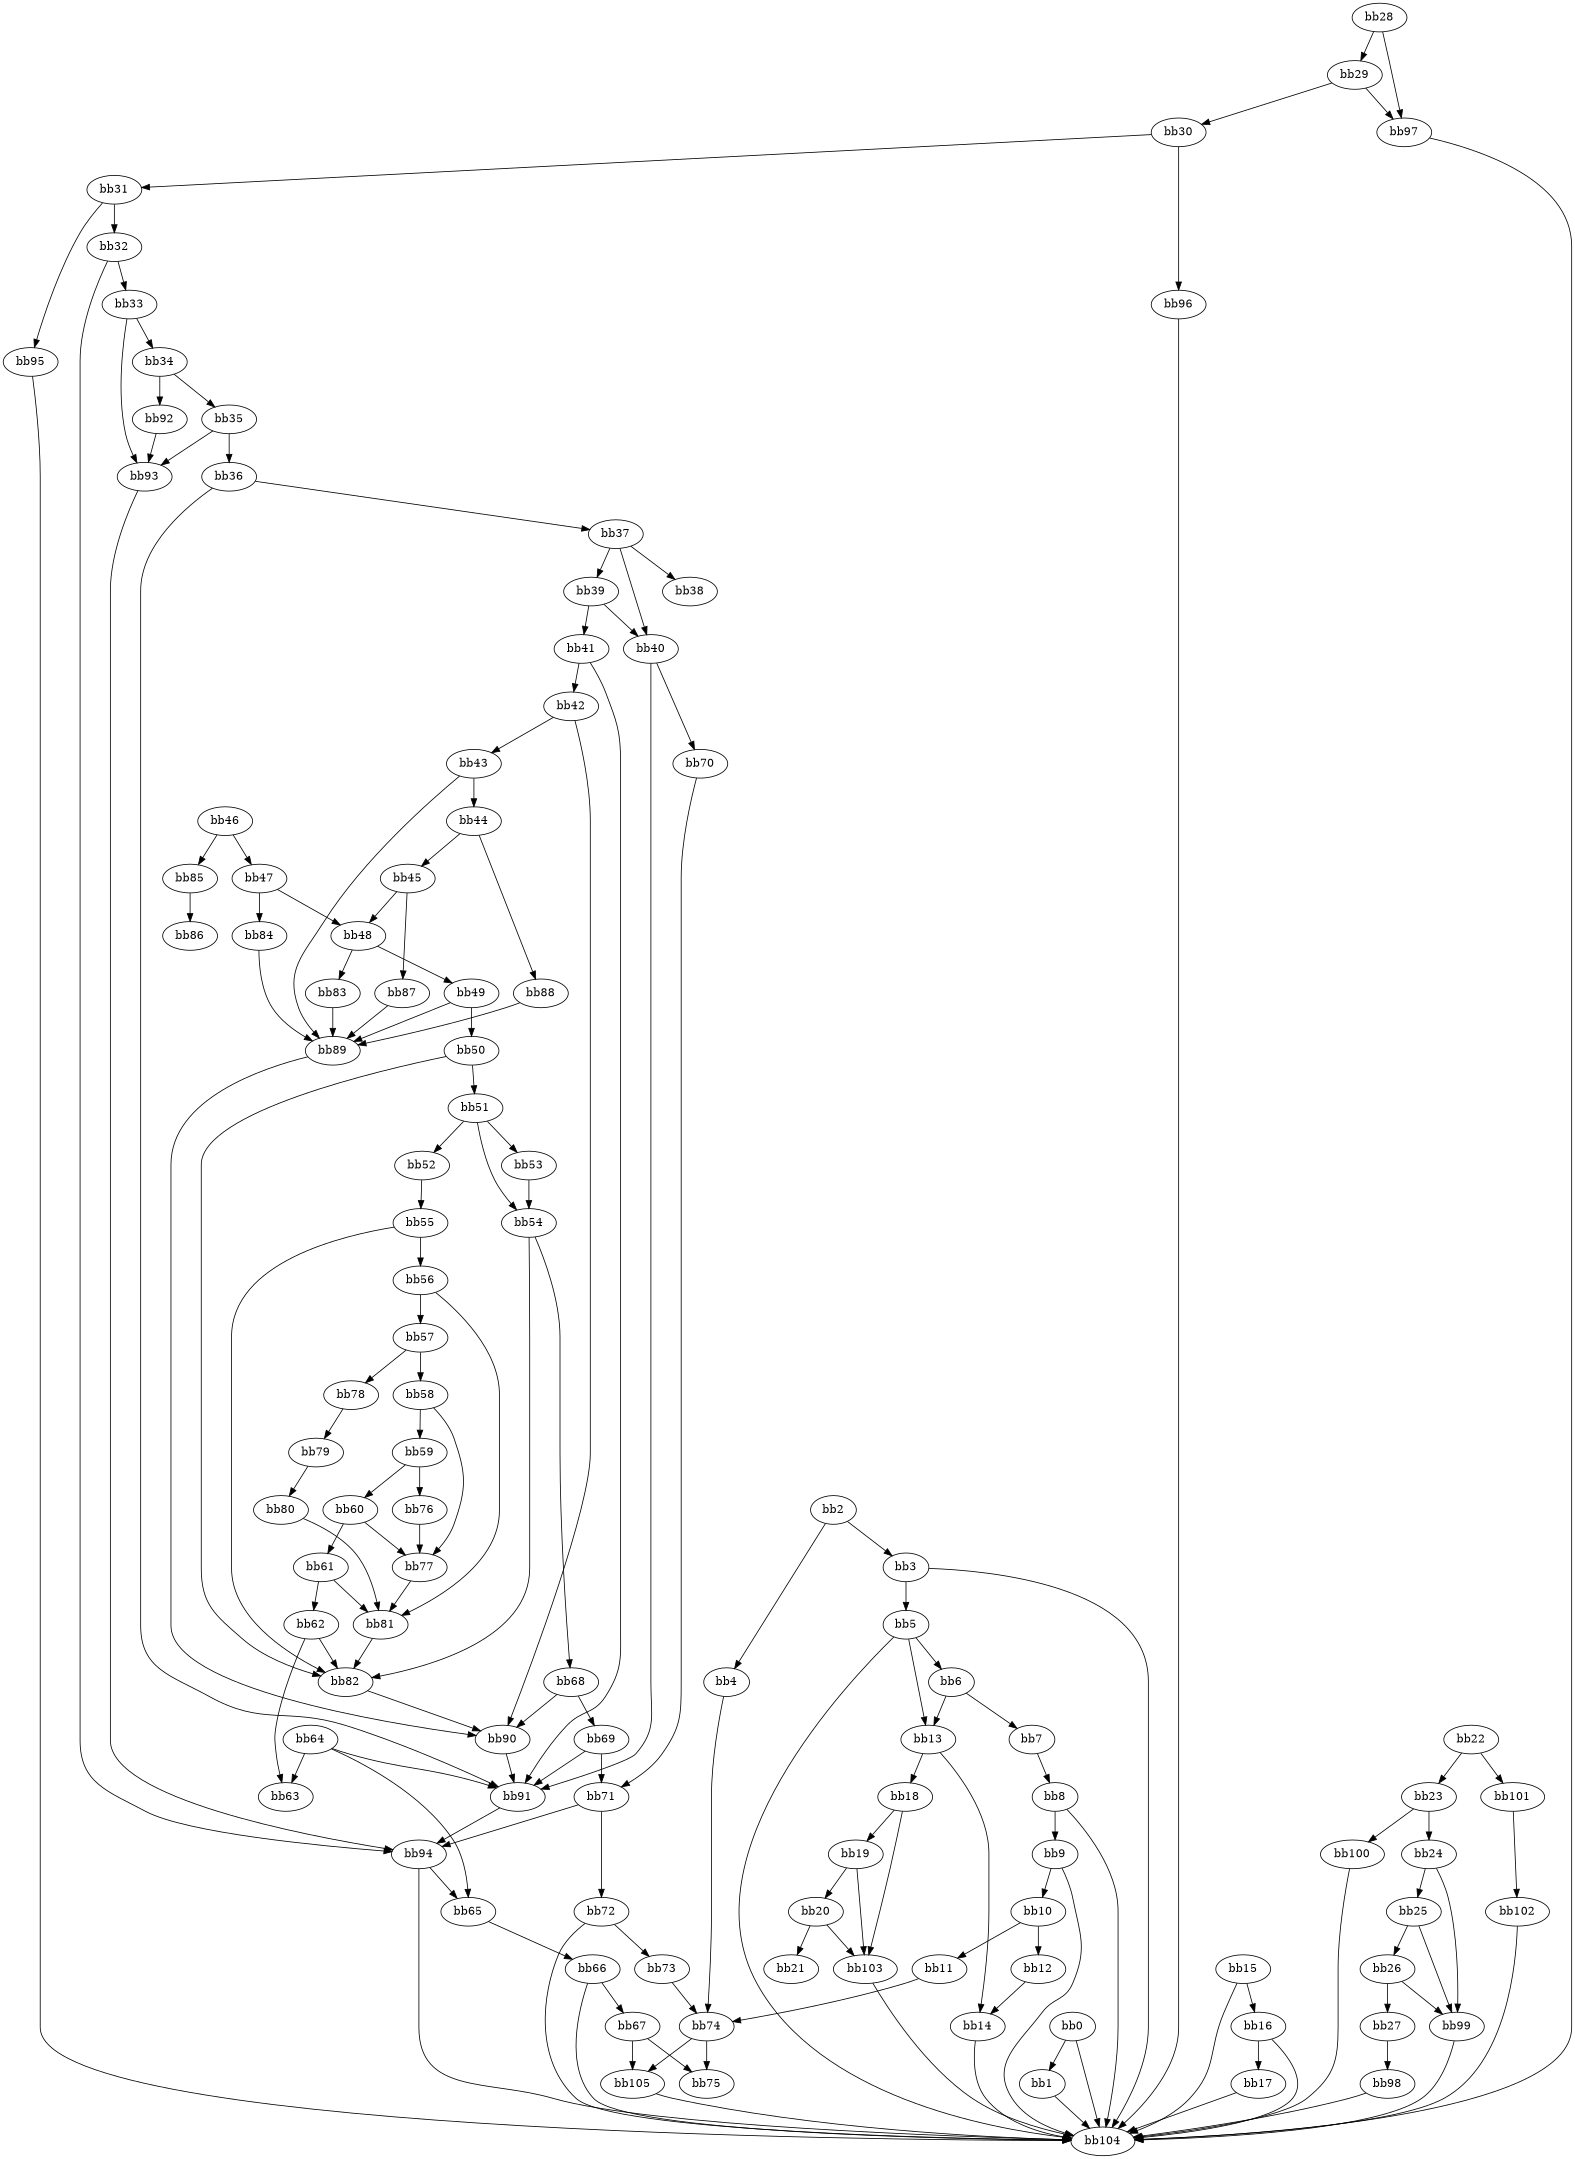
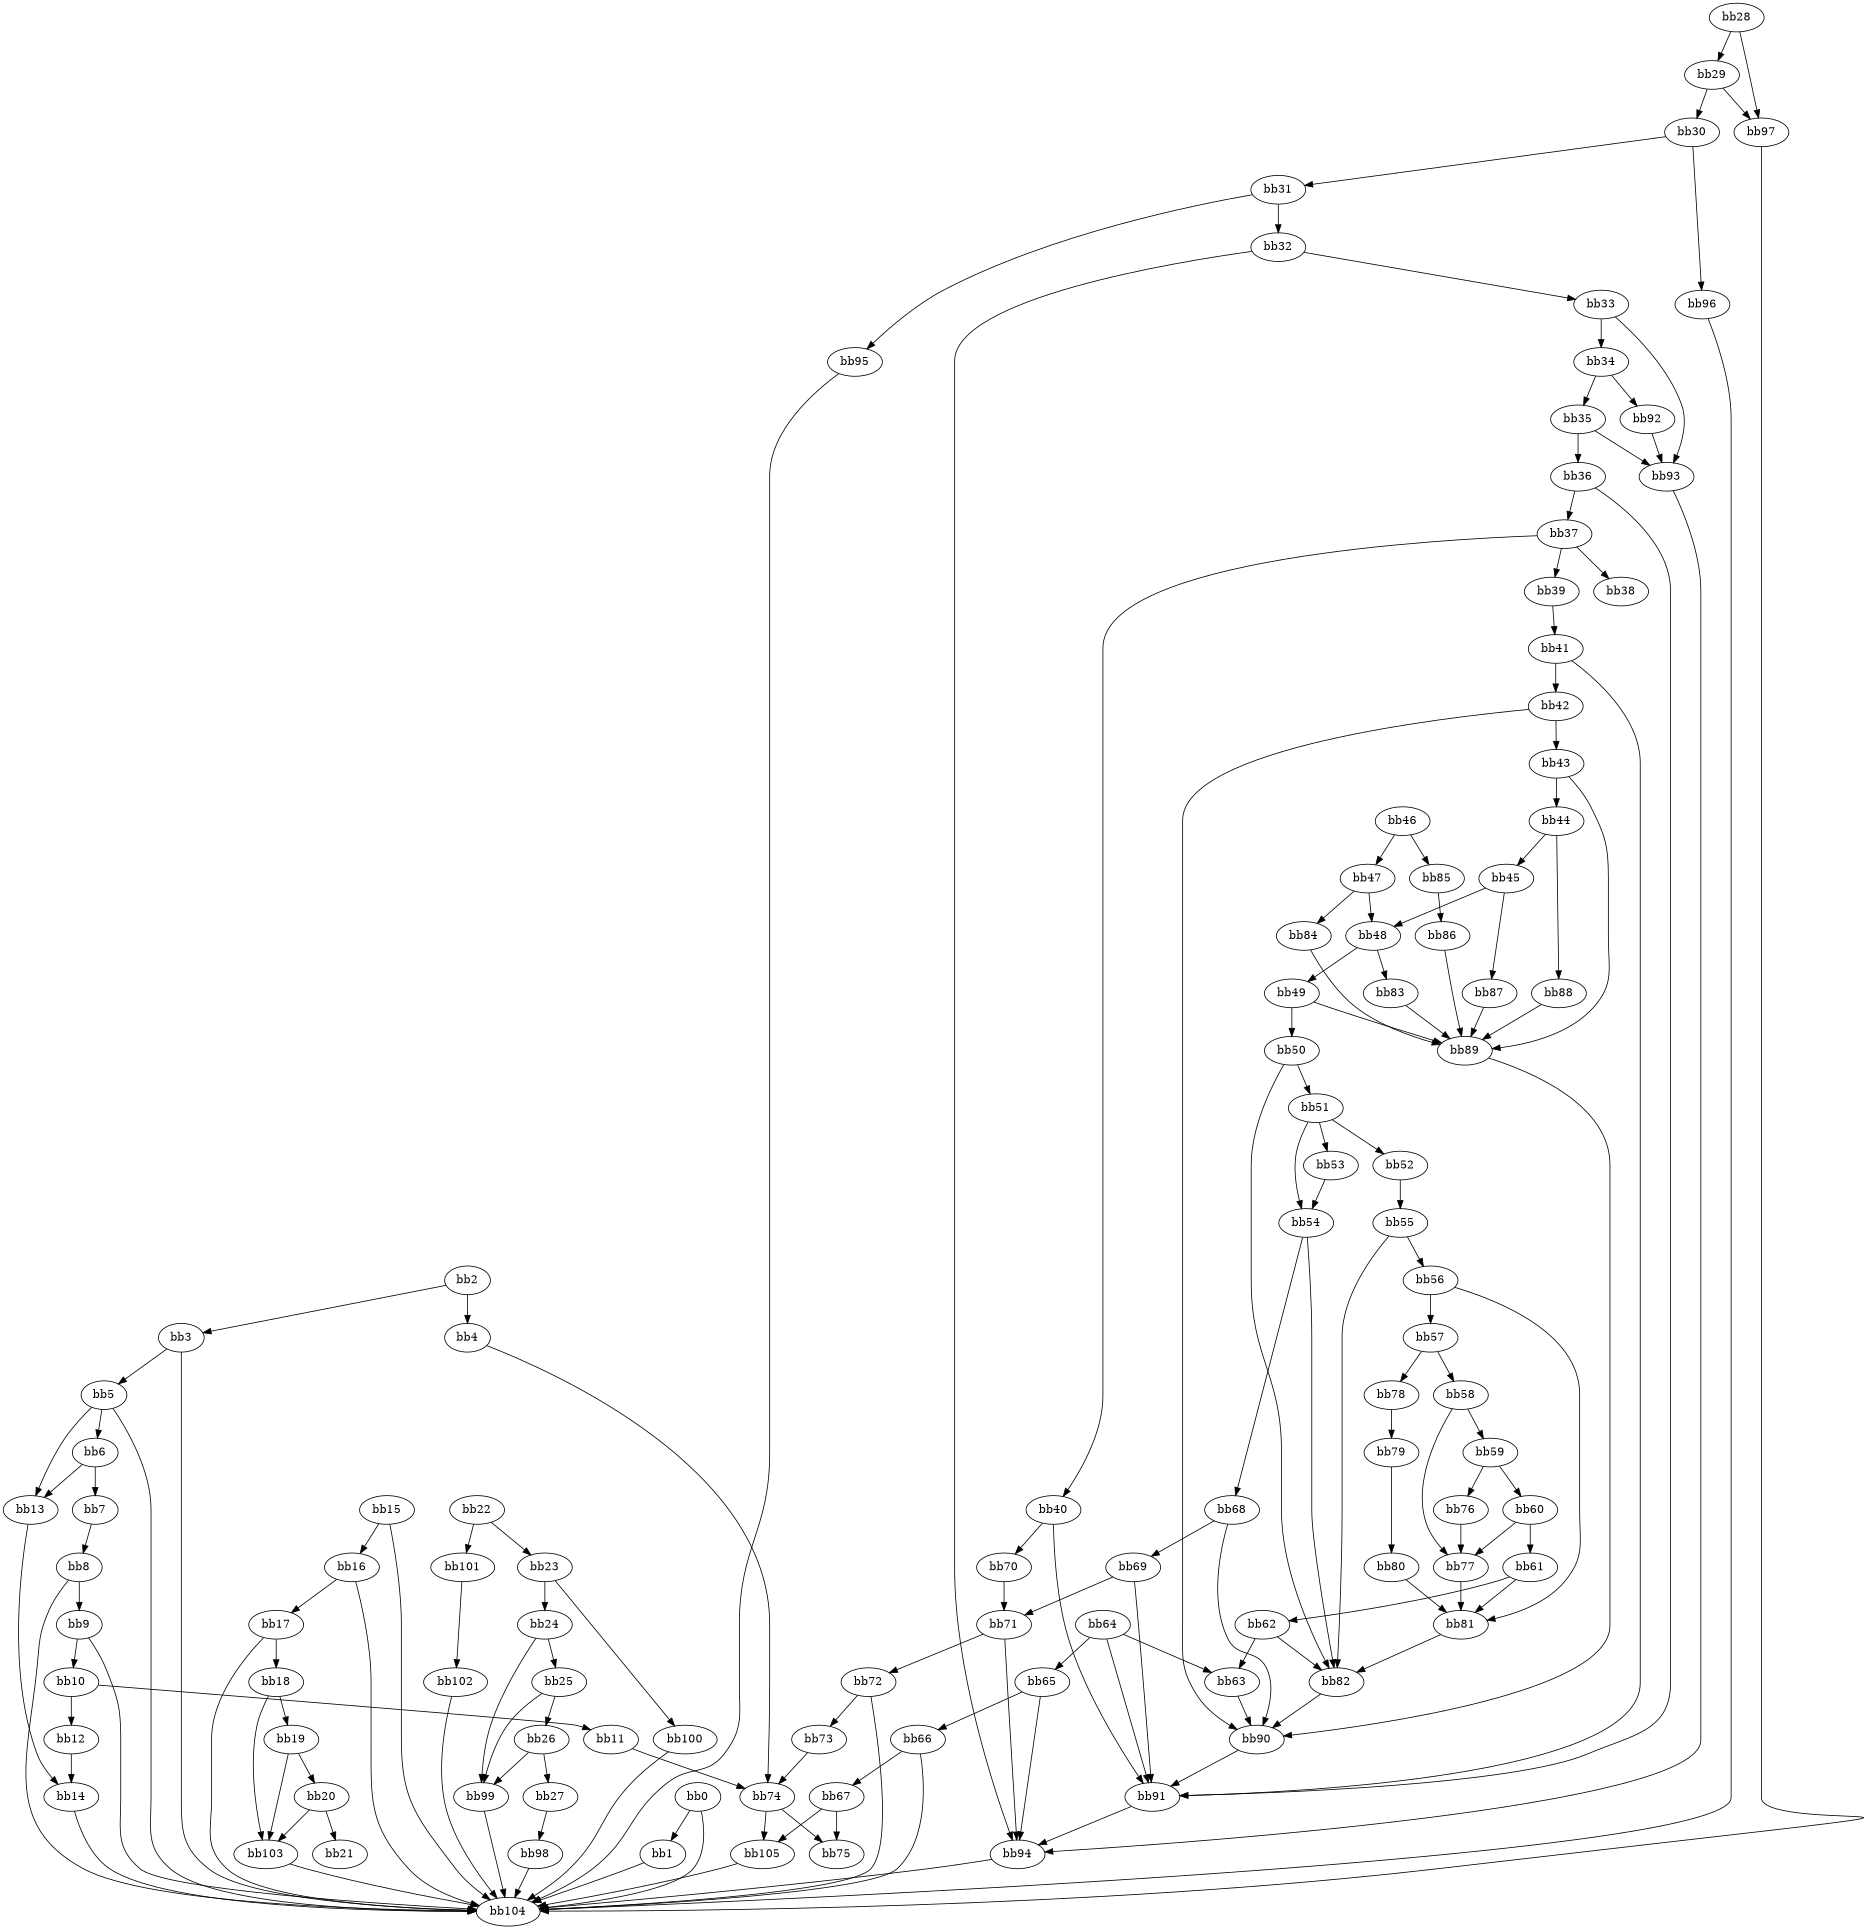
edge "bb39" -> "bb40": removed
edge "bb86" -> "bb89": added
edge "bb63" -> "bb90": added
edge "bb13" -> "bb18": now "bb17" -> "bb18"
edge "bb94" -> "bb65": reversed
